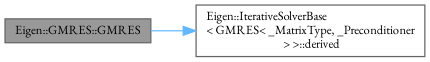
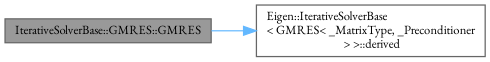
node "Eigen::GMRES::GMRES": label "Eigen::GMRES::GMRES" -> "IterativeSolverBase::GMRES::GMRES"
